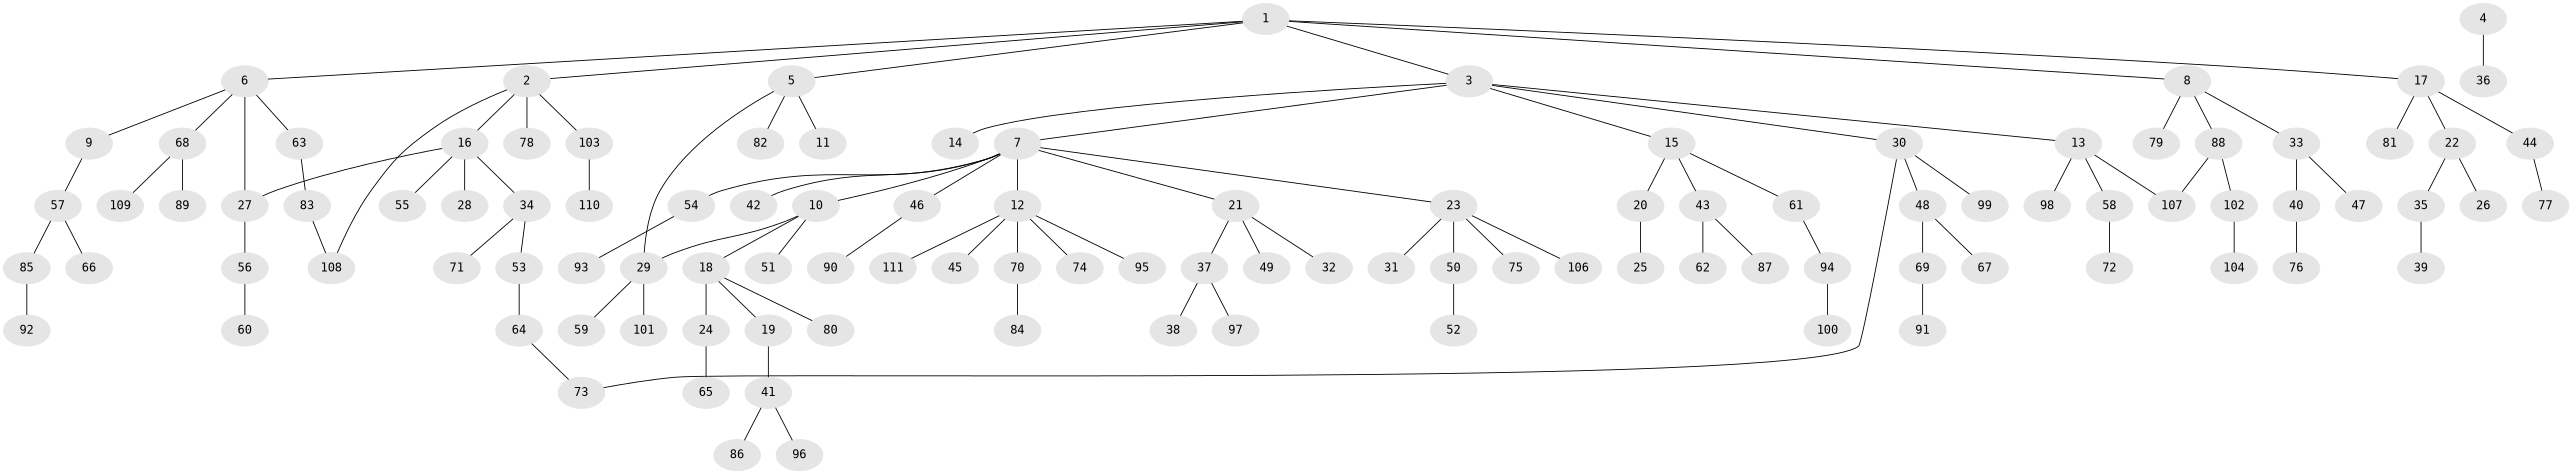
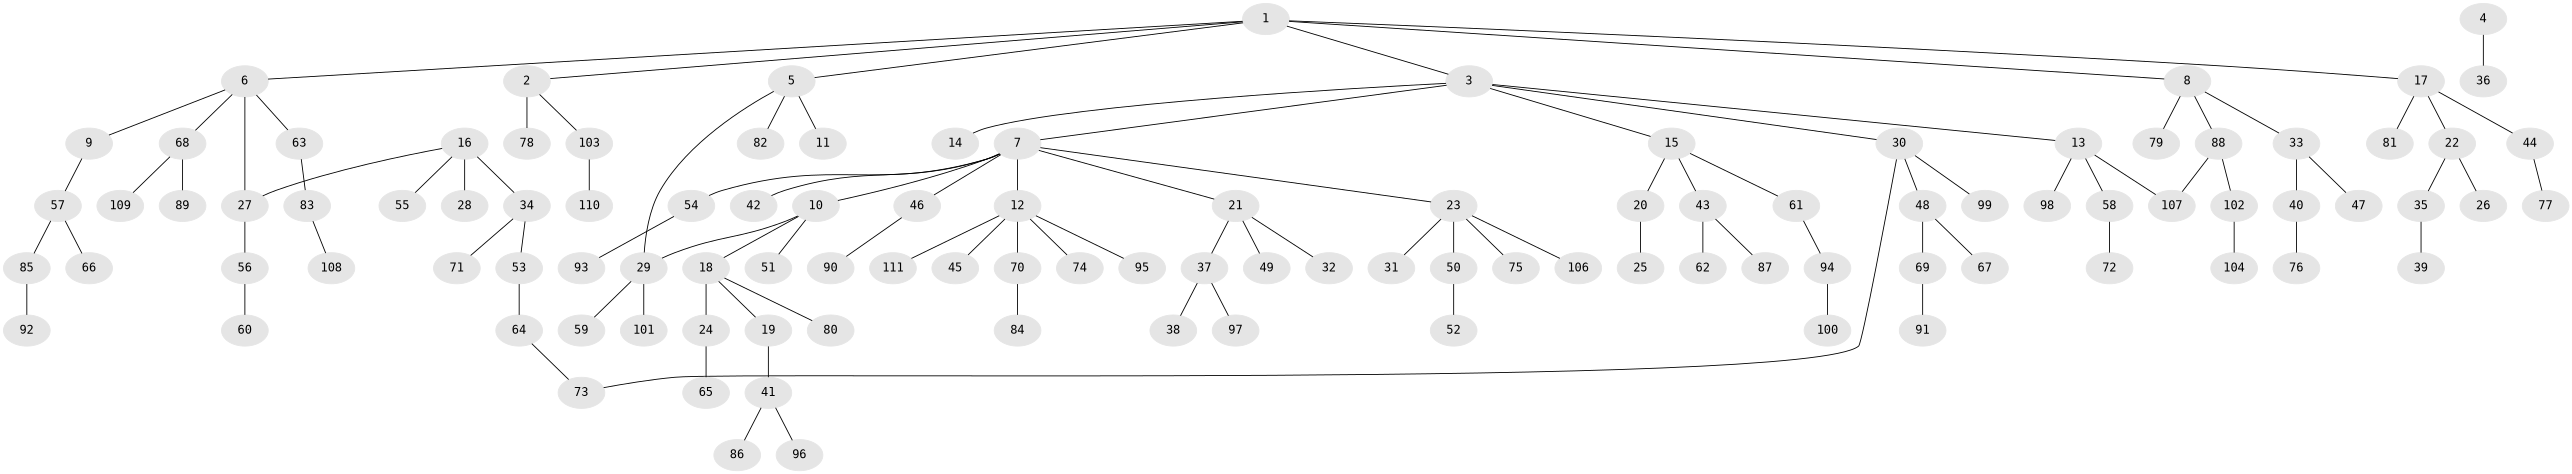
edge "2" -- "16": removed
edge "2" -- "108": removed
